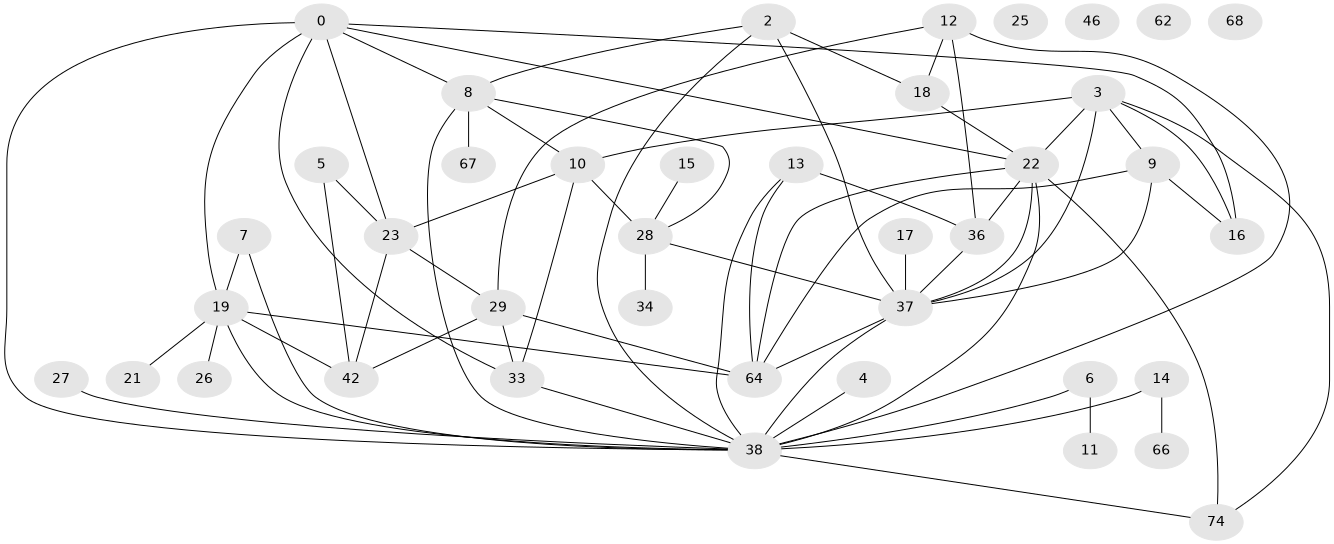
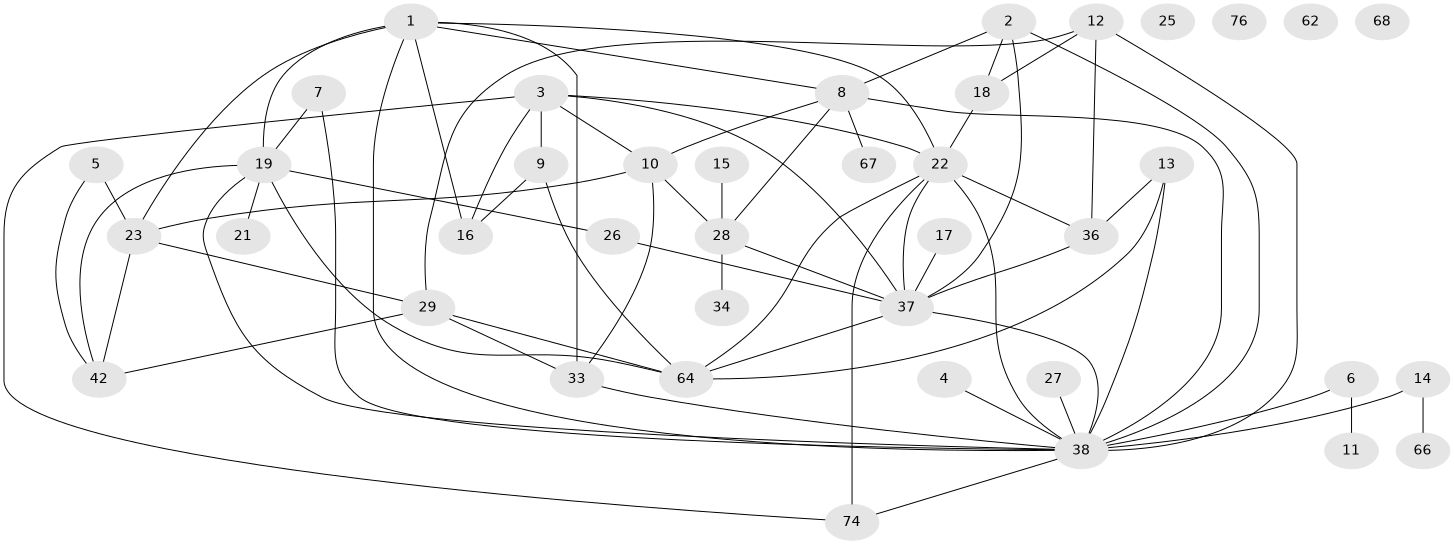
node "0": label "0" -> "1"
node "46": label "46" -> "76"
edge "9" -- "37": now "26" -- "37"
